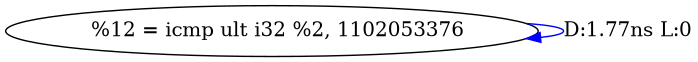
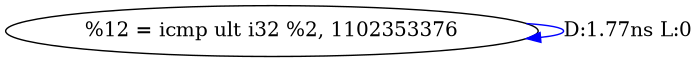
node "%12 = icmp ult i32 %2, 1102053376": label "%12 = icmp ult i32 %2, 1102053376" -> "%12 = icmp ult i32 %2, 1102353376"
